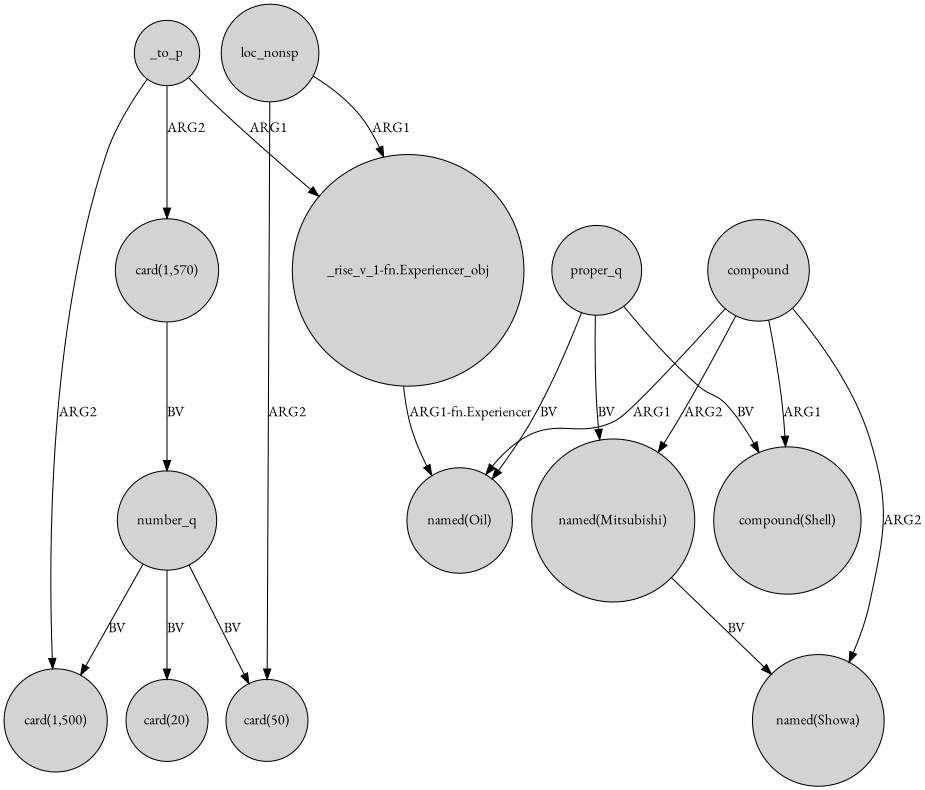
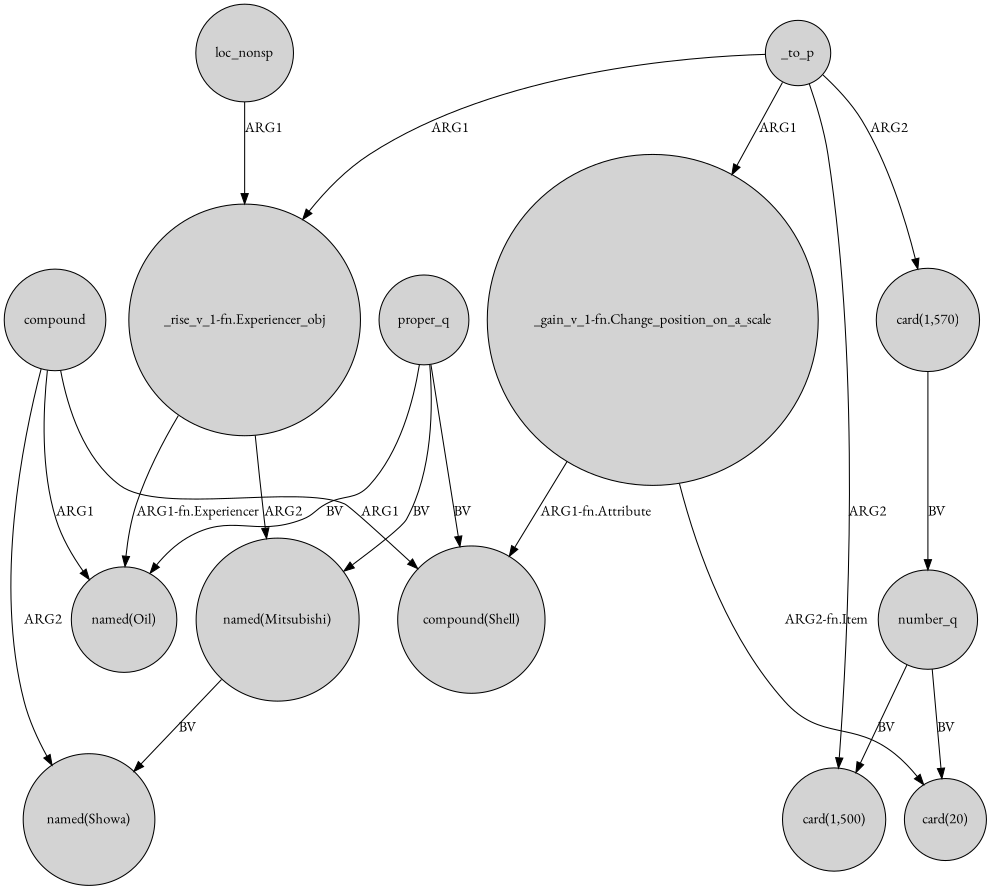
node "_gain_v_1-fn.Change_position_on_a_scale": added
edge "compound" -> "named(Mitsubishi)": now "_rise_v_1-fn.Experiencer_obj" -> "named(Mitsubishi)"
node "card(50)": removed
